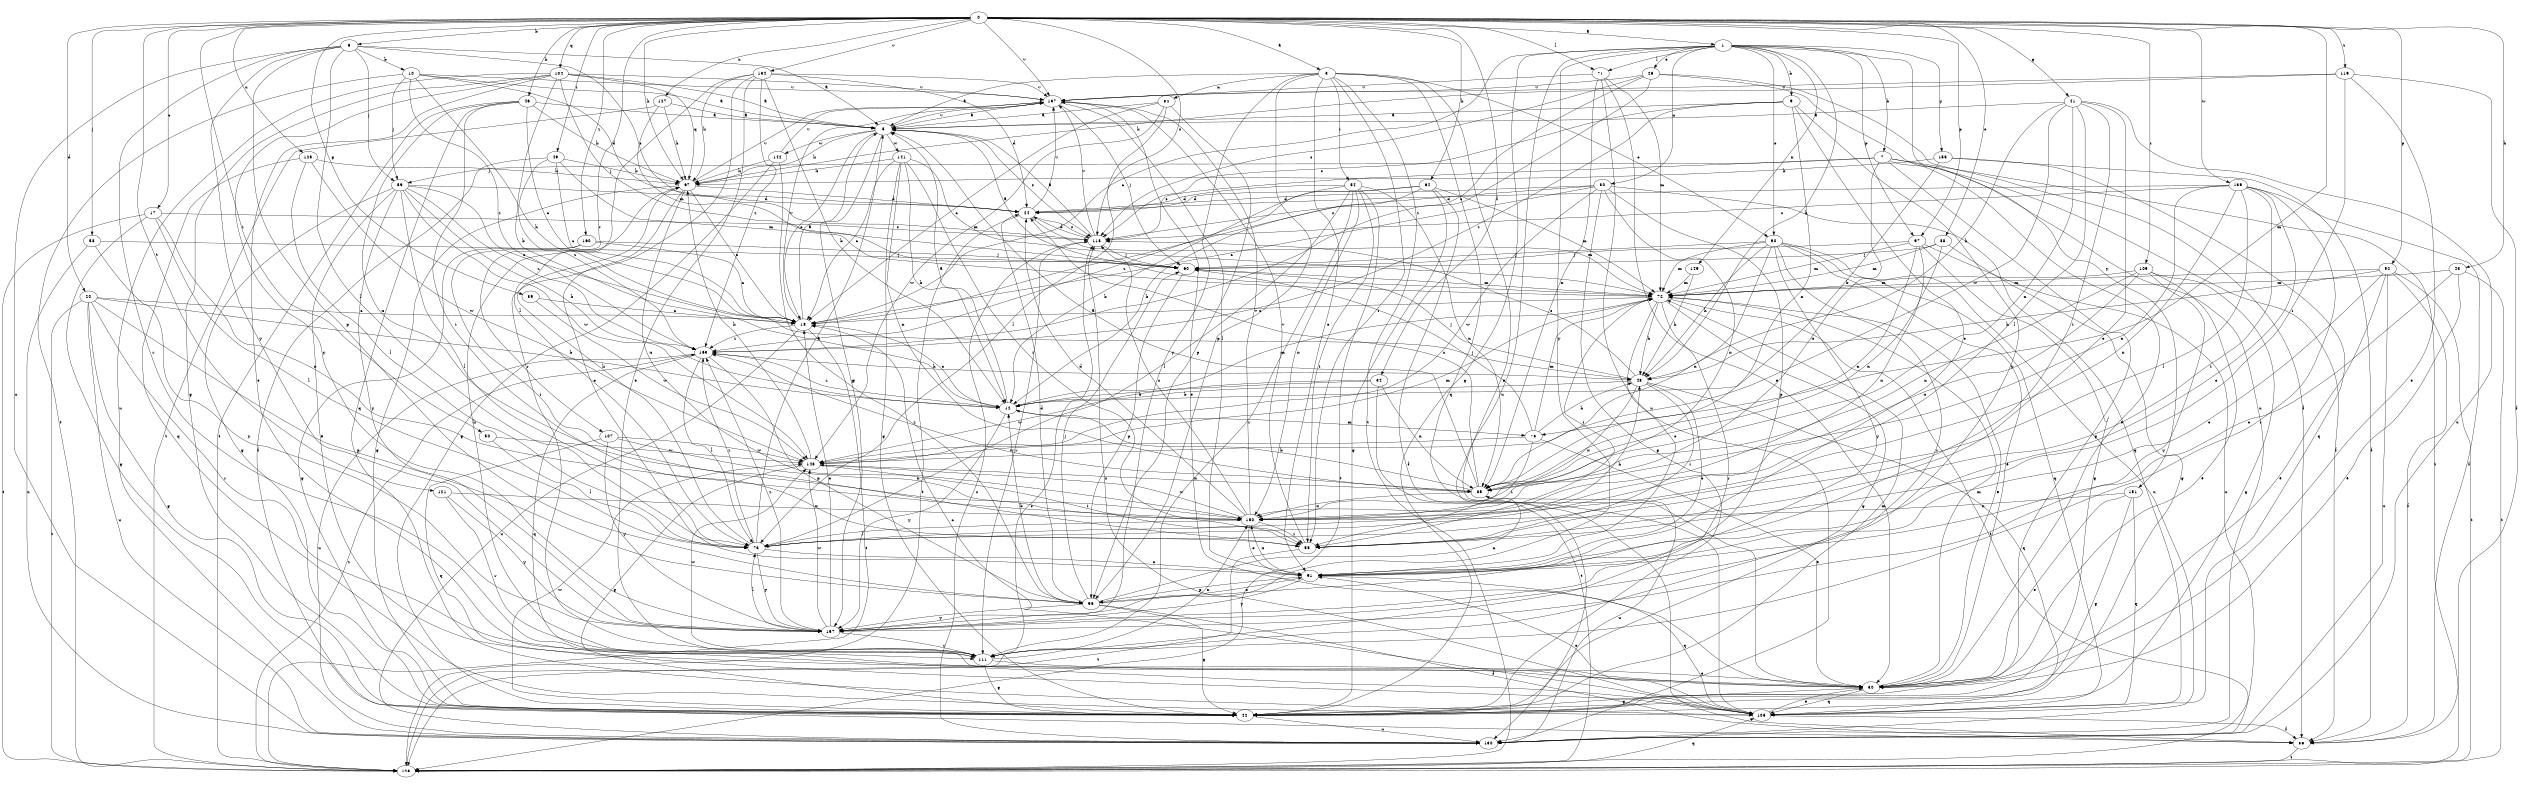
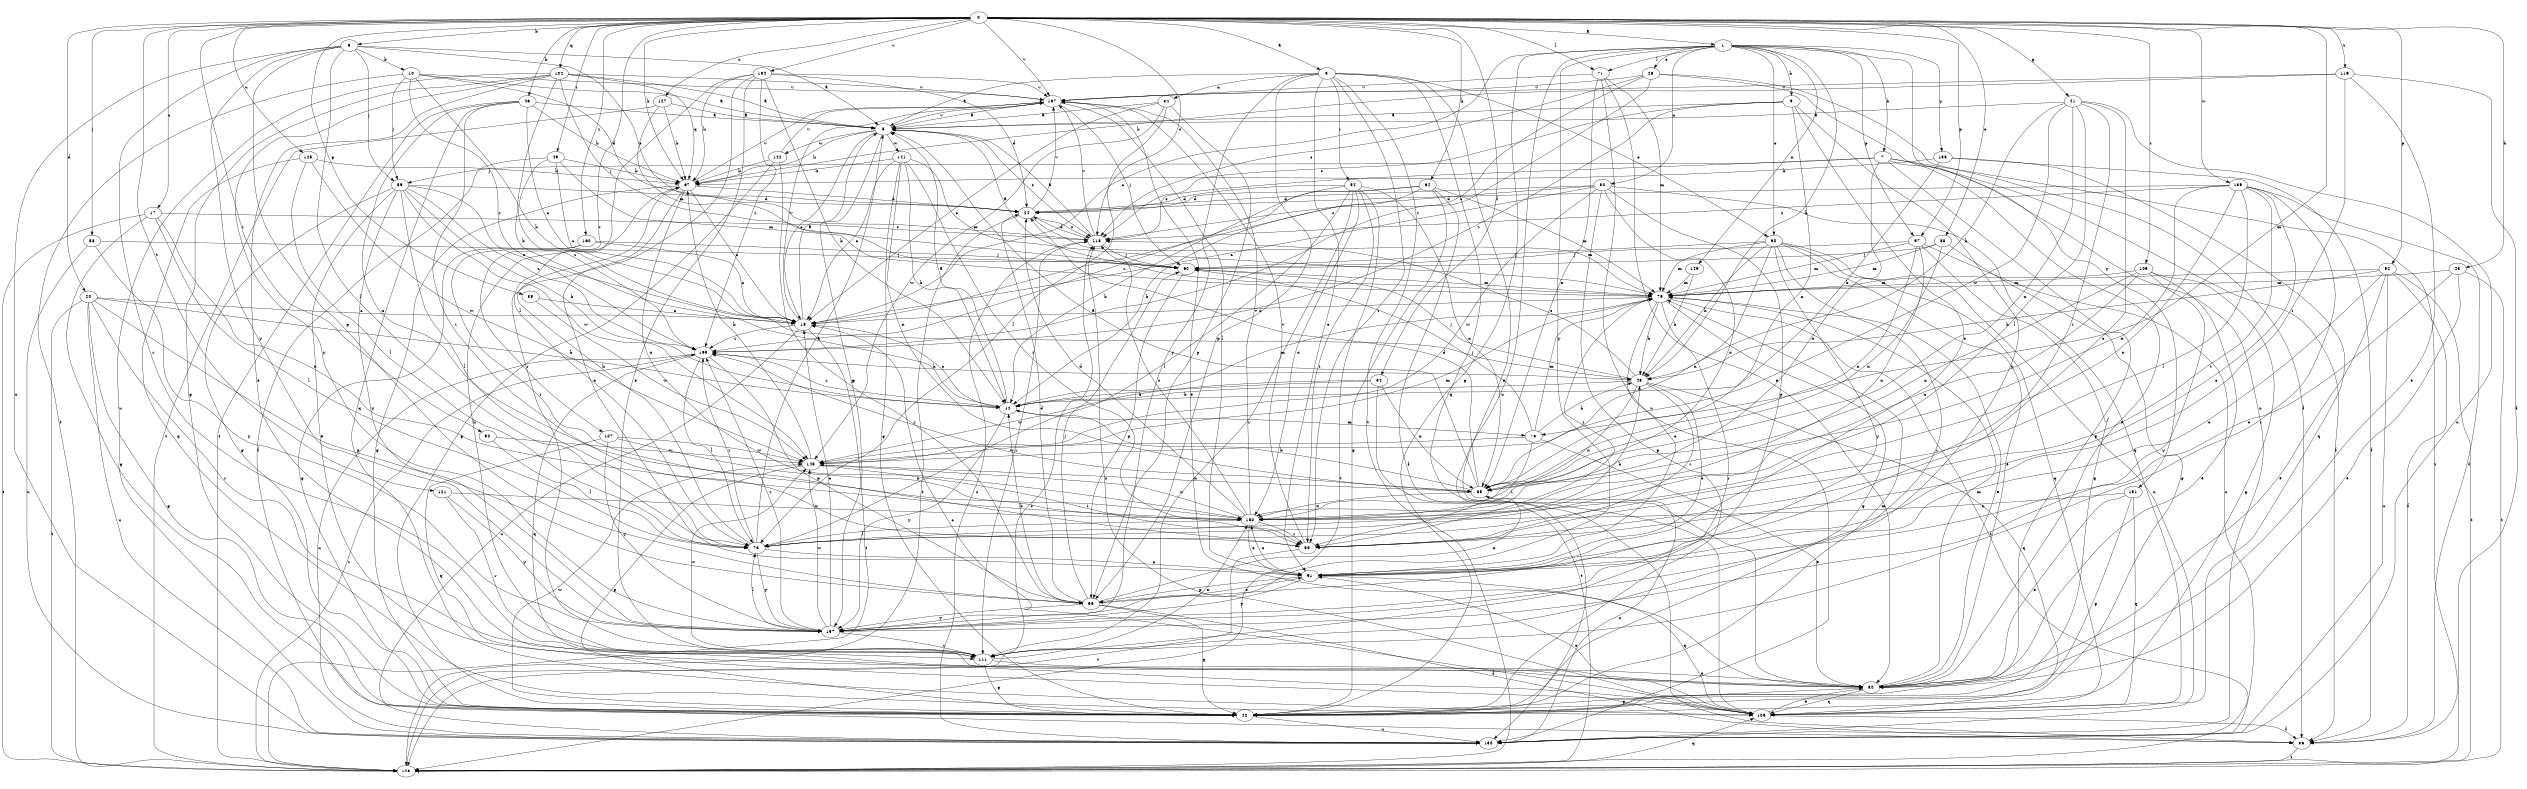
node "72": label "72" -> "79"
edge "85" -> "24": label "s" -> "d"
